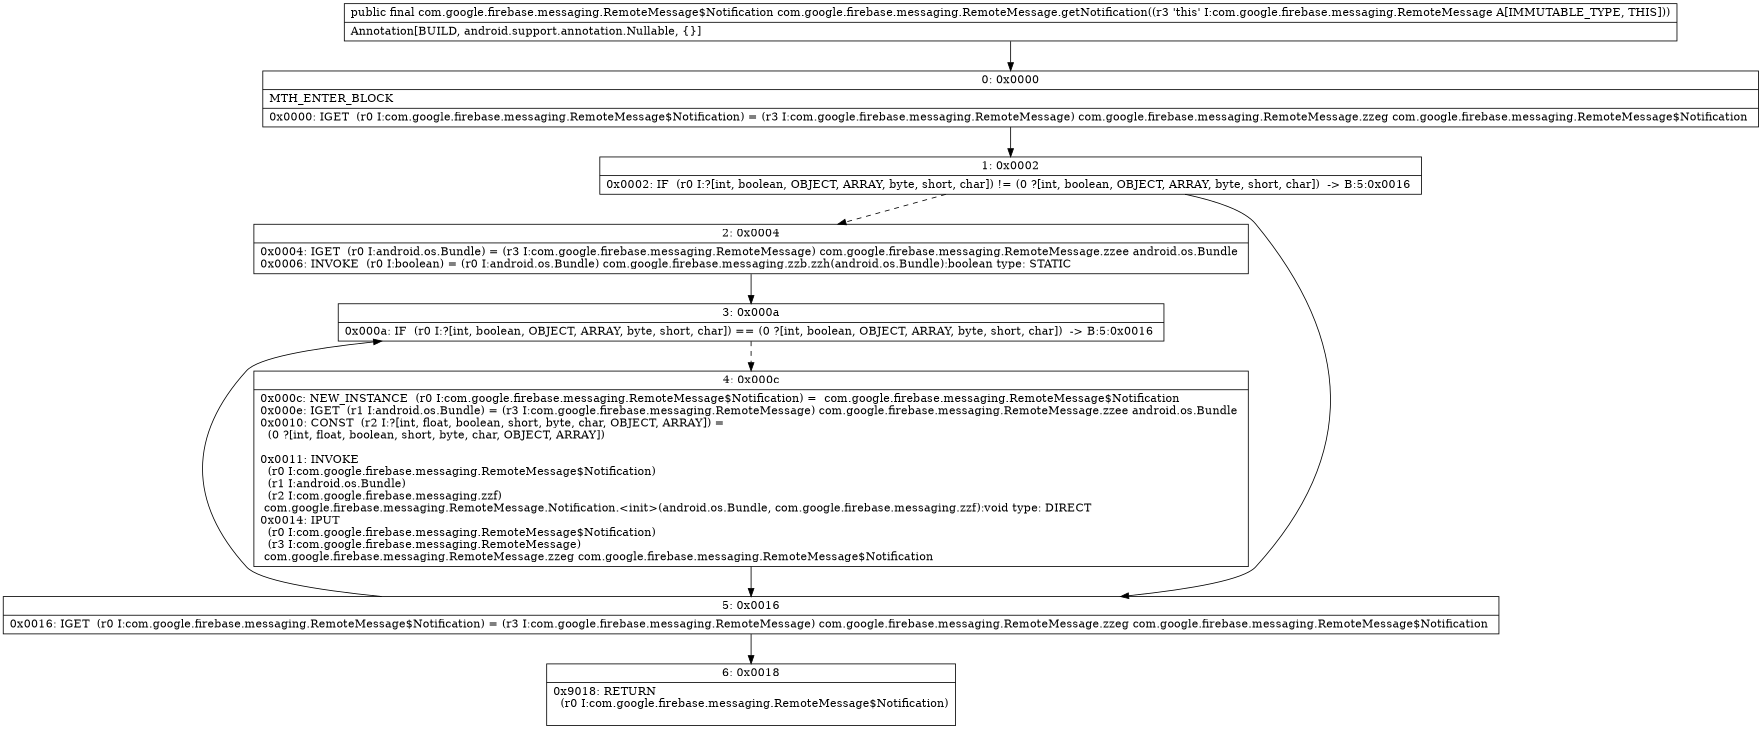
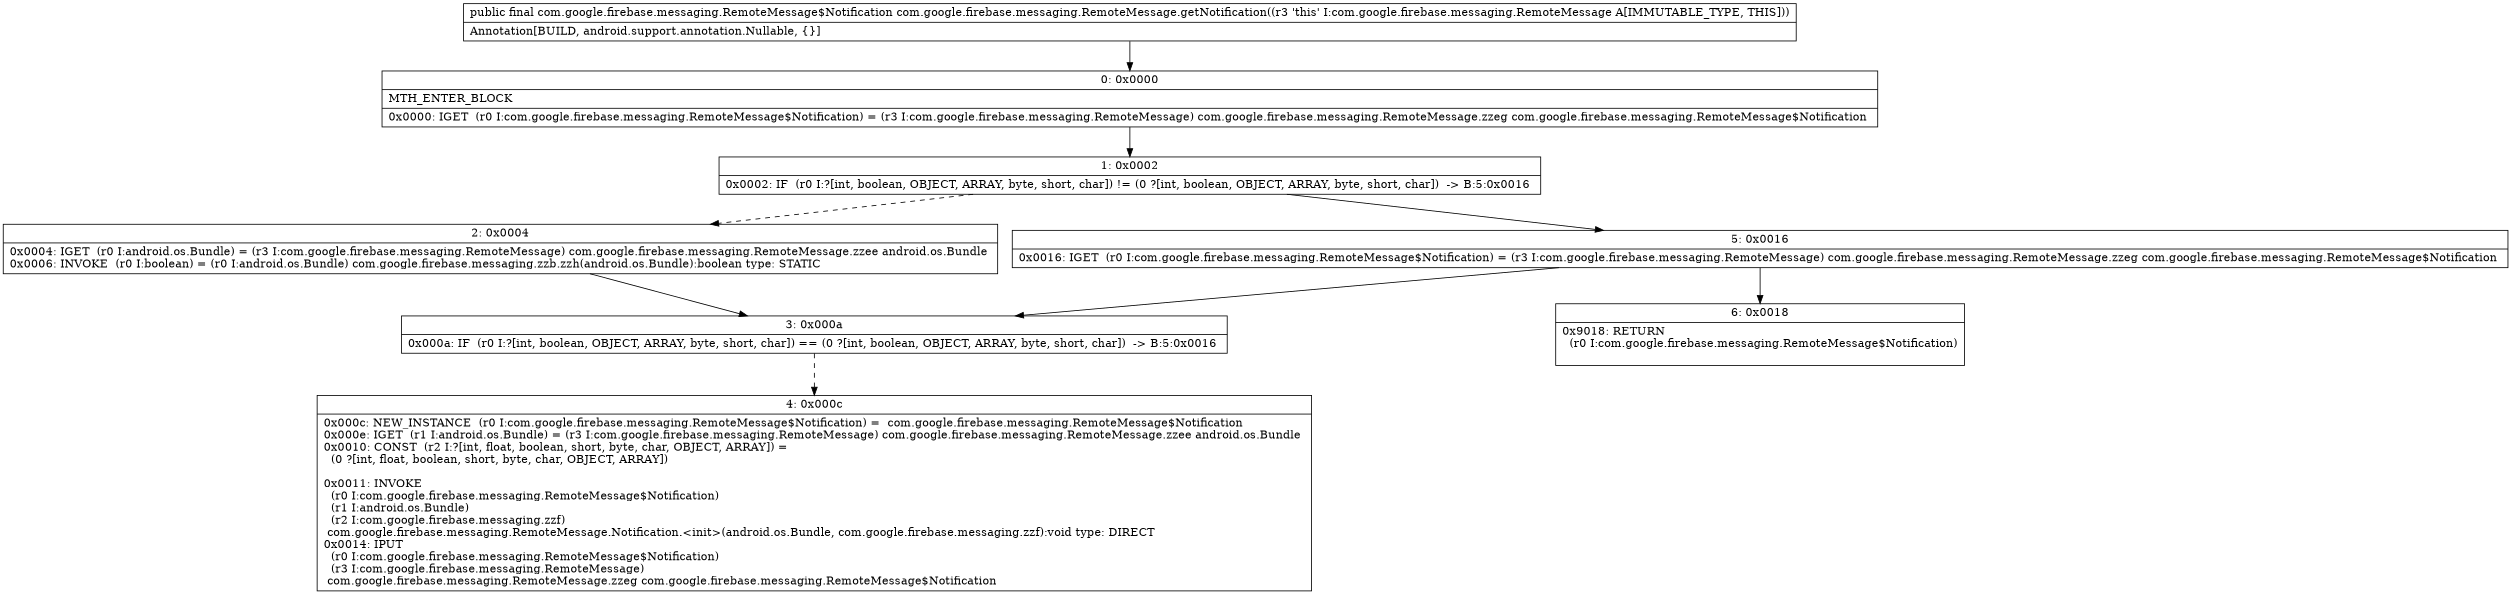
edge "4: 0x000c" -> "5: 0x0016": removed
